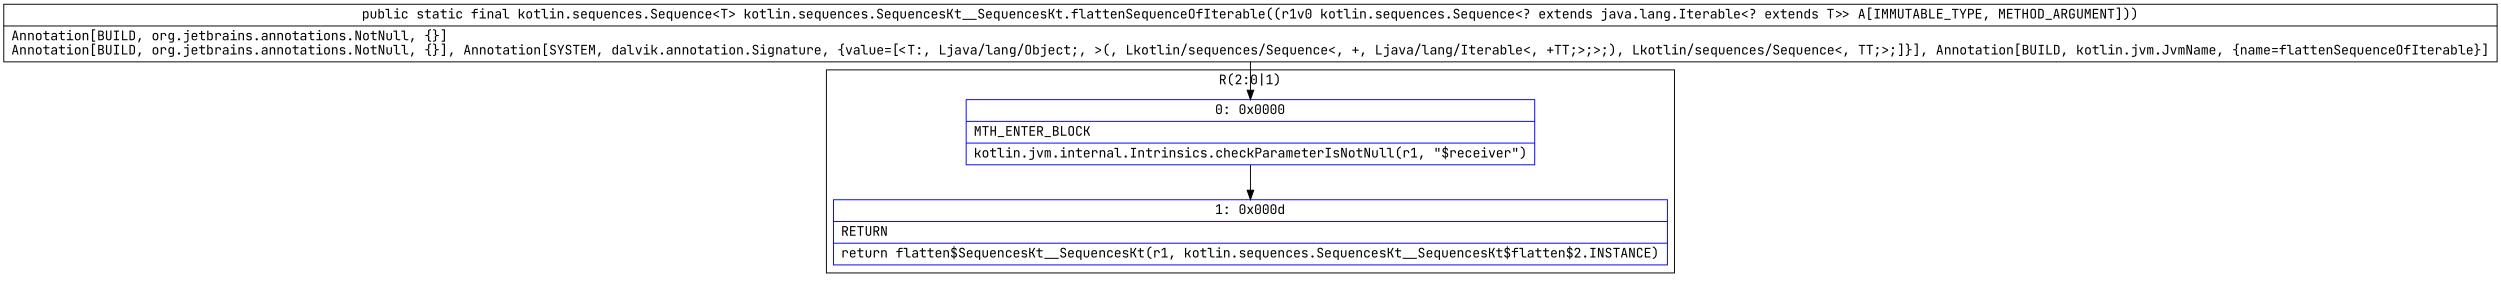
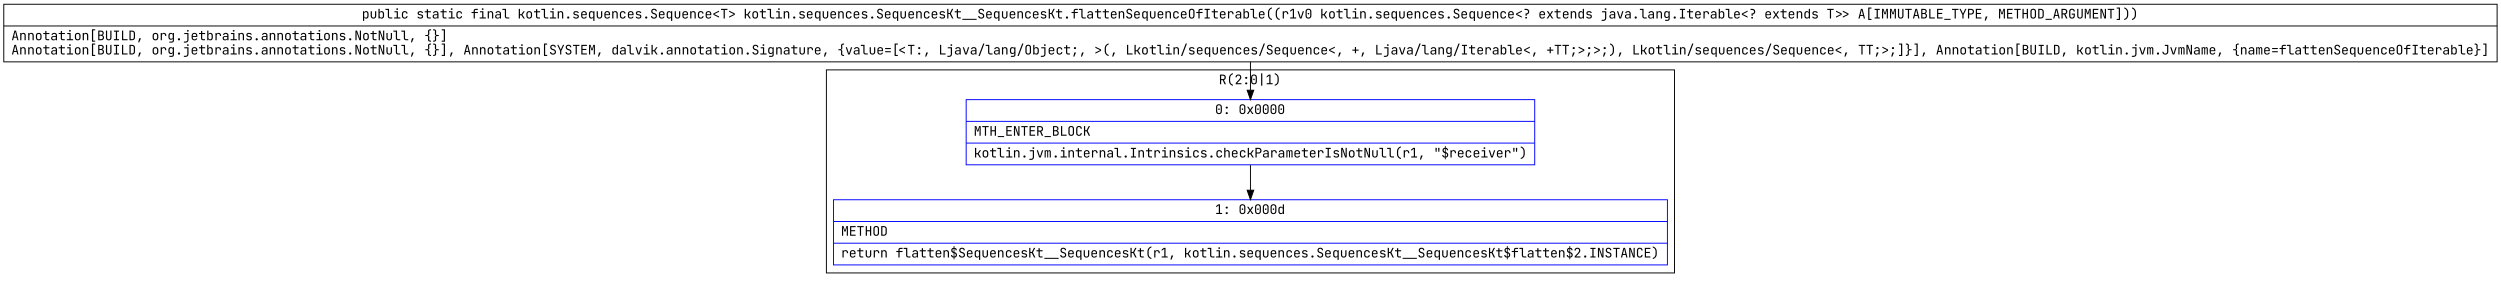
node "1: 0x000d": text "RETURN" -> "METHOD"
